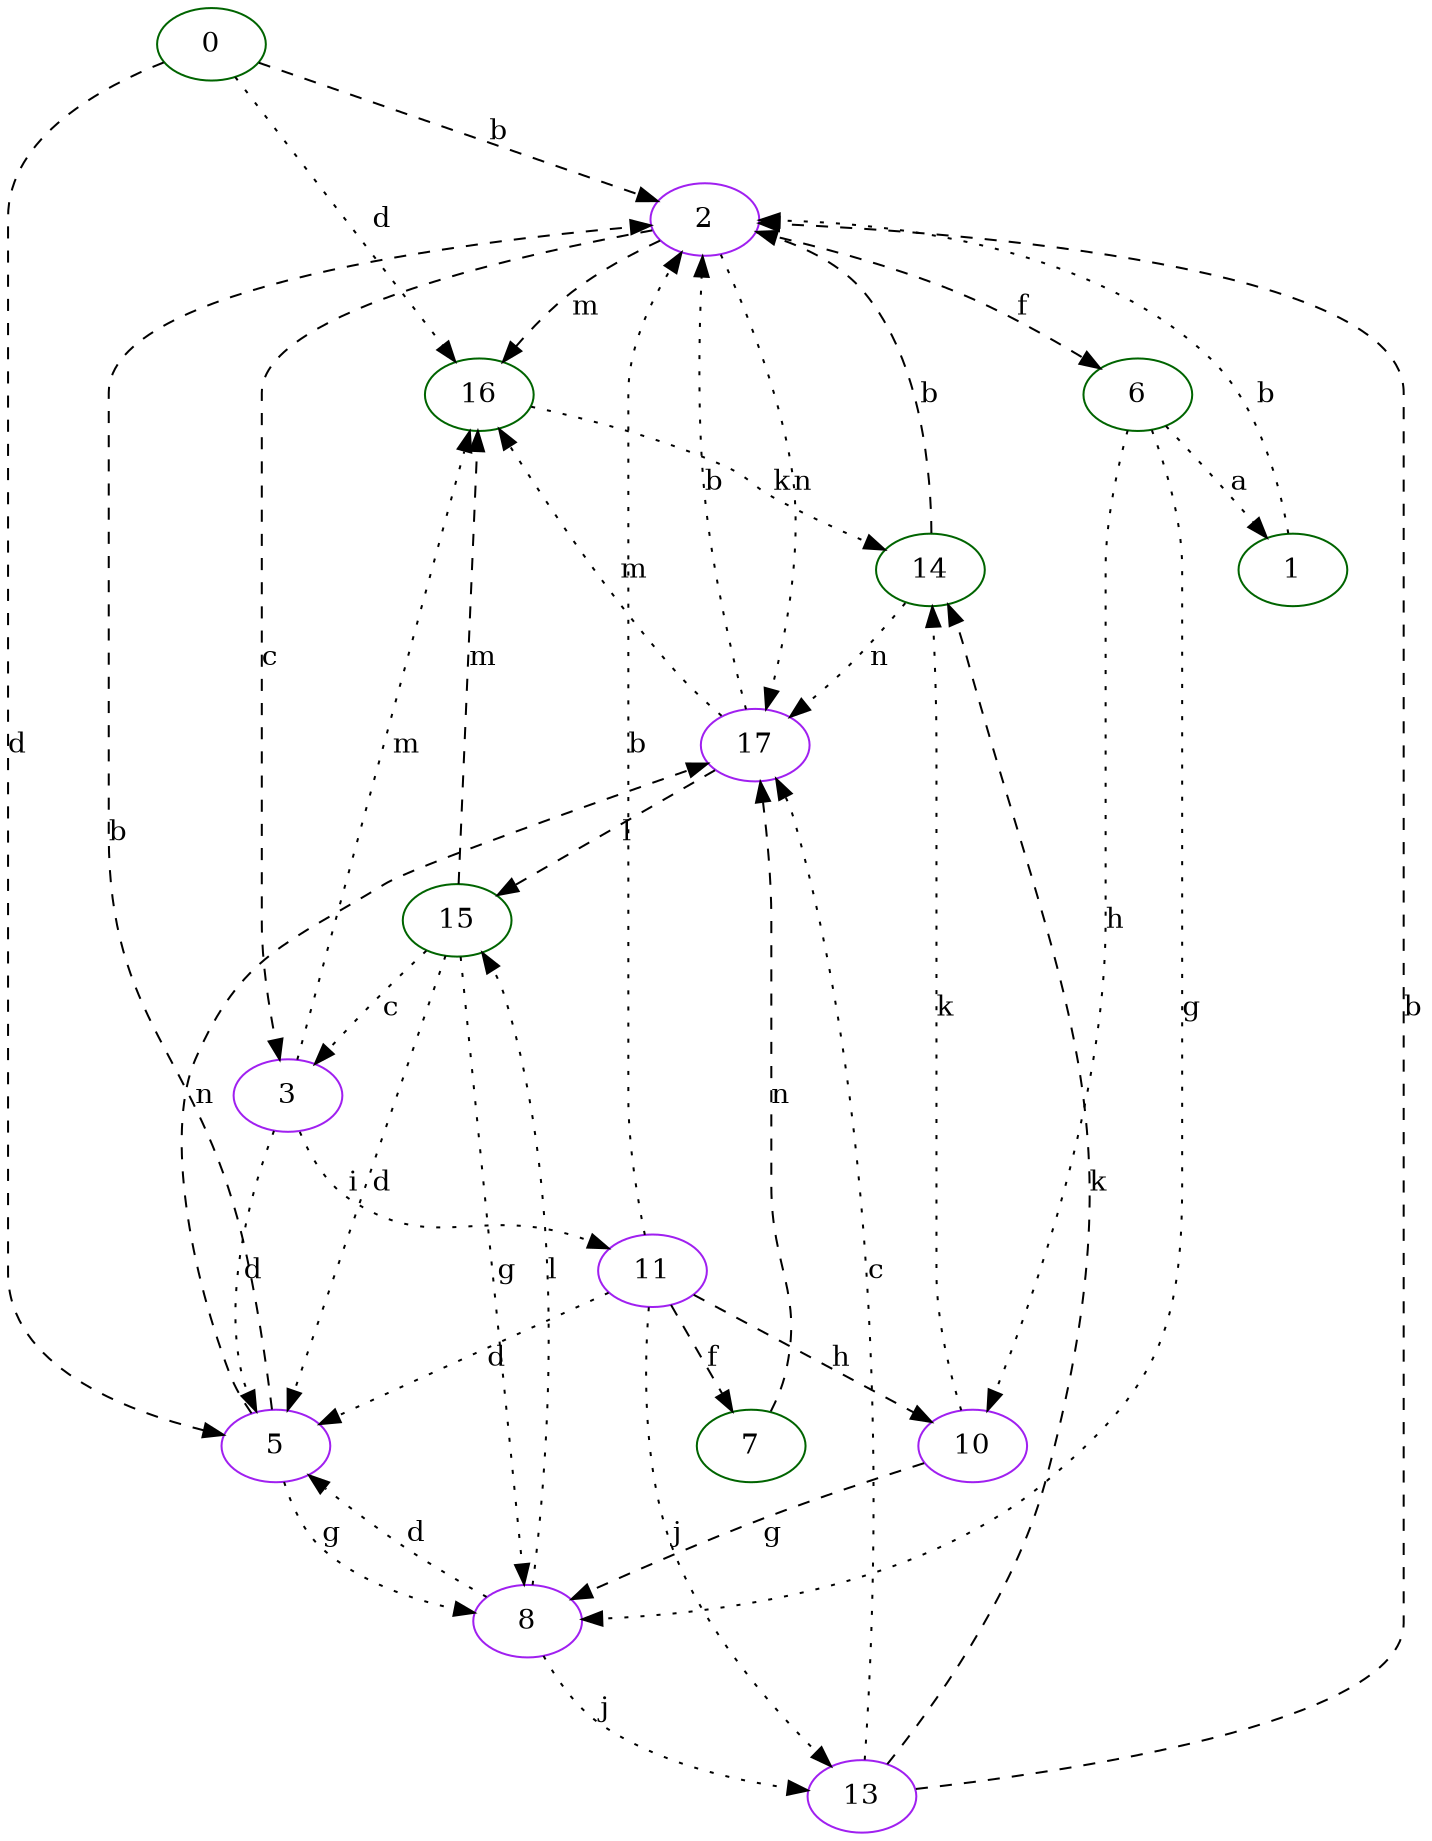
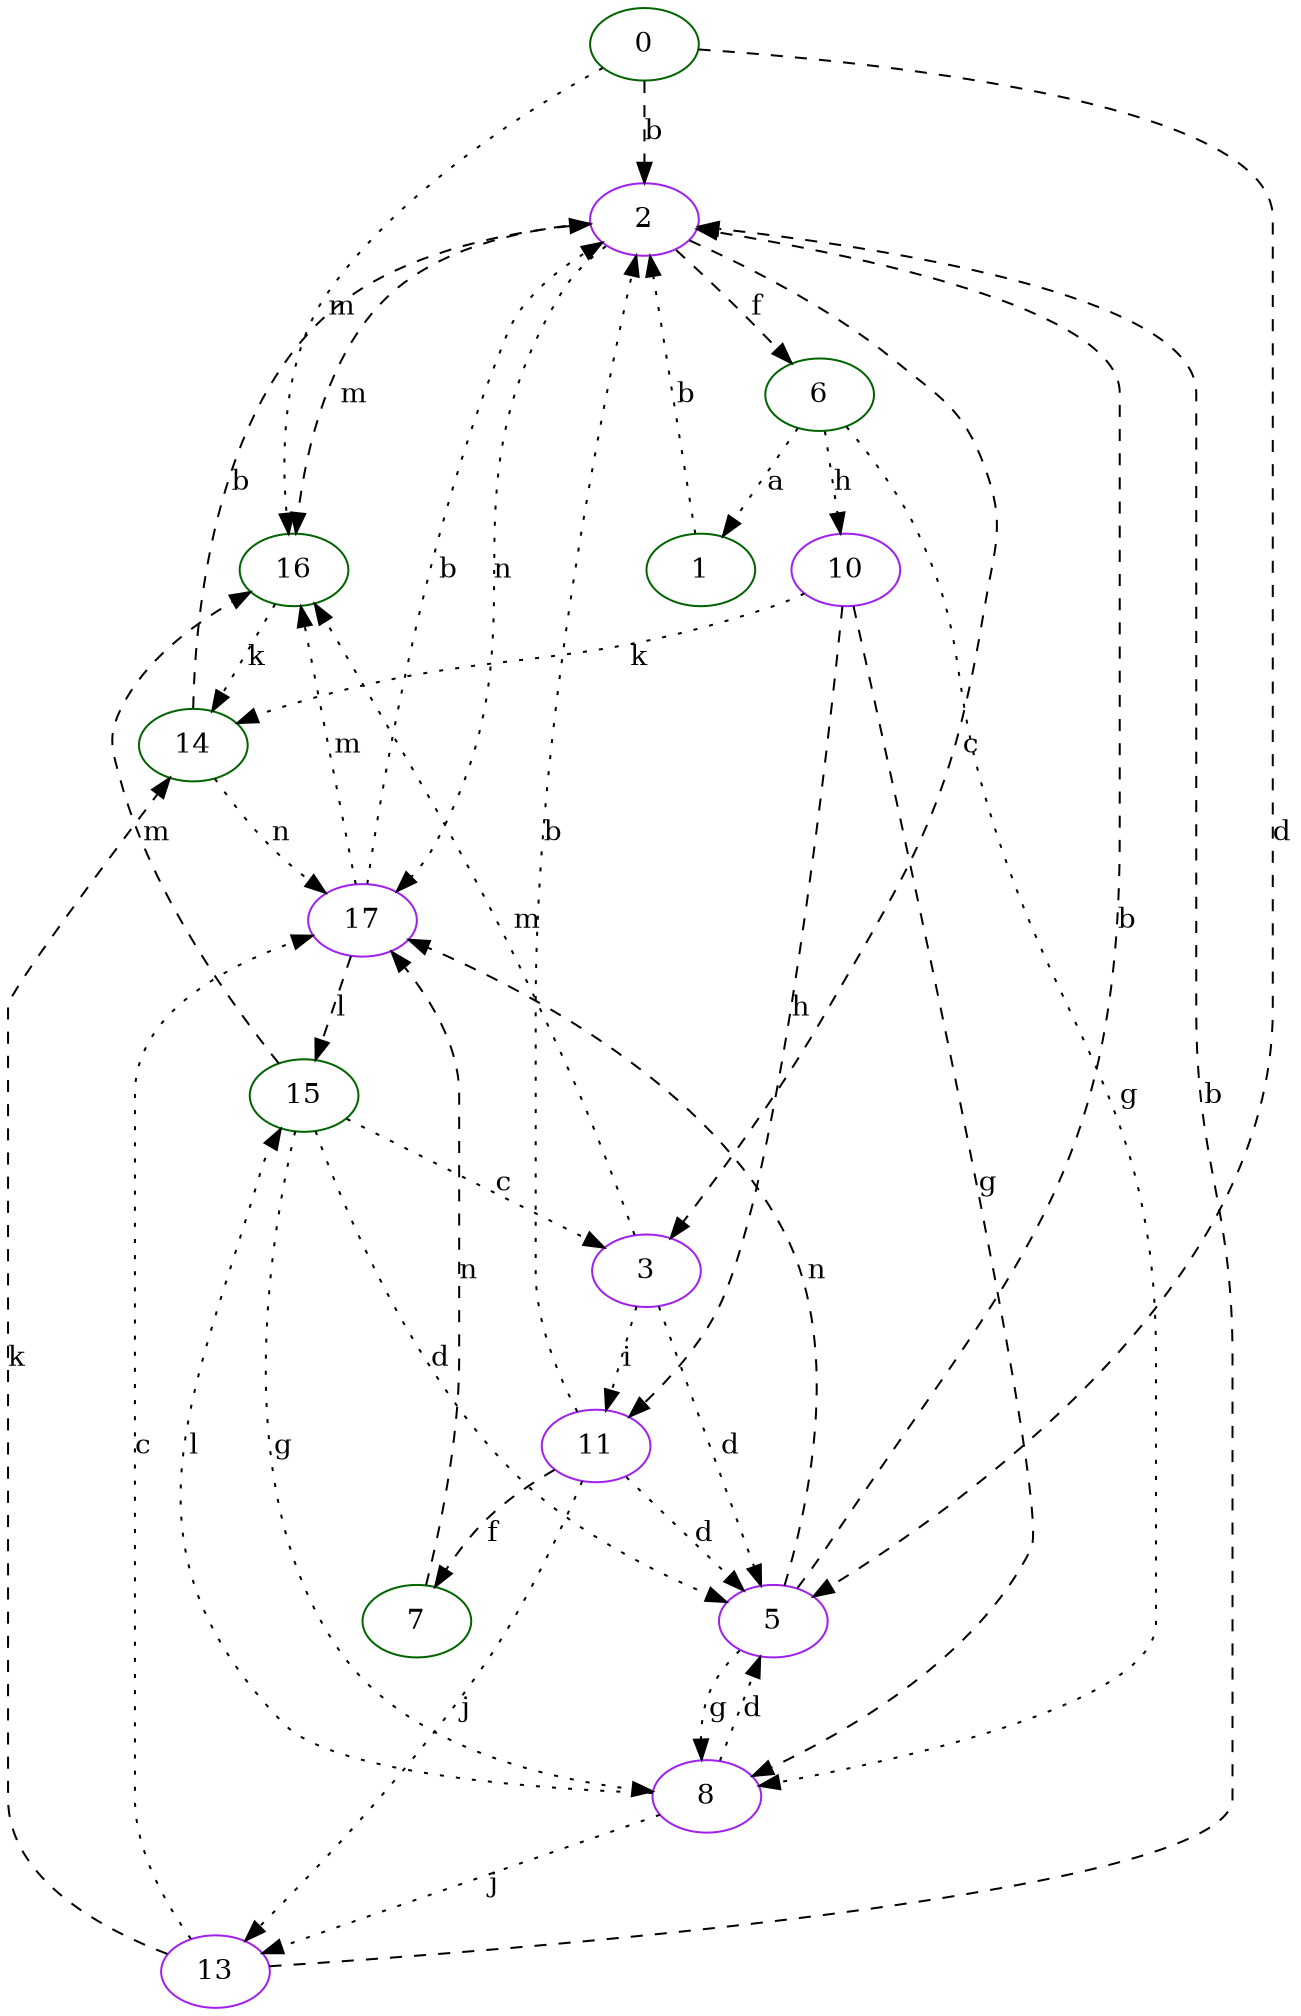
edge "0" -> "16": label "d" -> "m"
edge "11" -> "10": reversed
